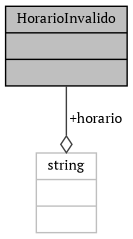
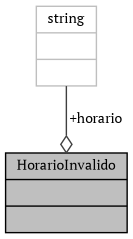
edge "HorarioInvalido" -> "string": reversed
